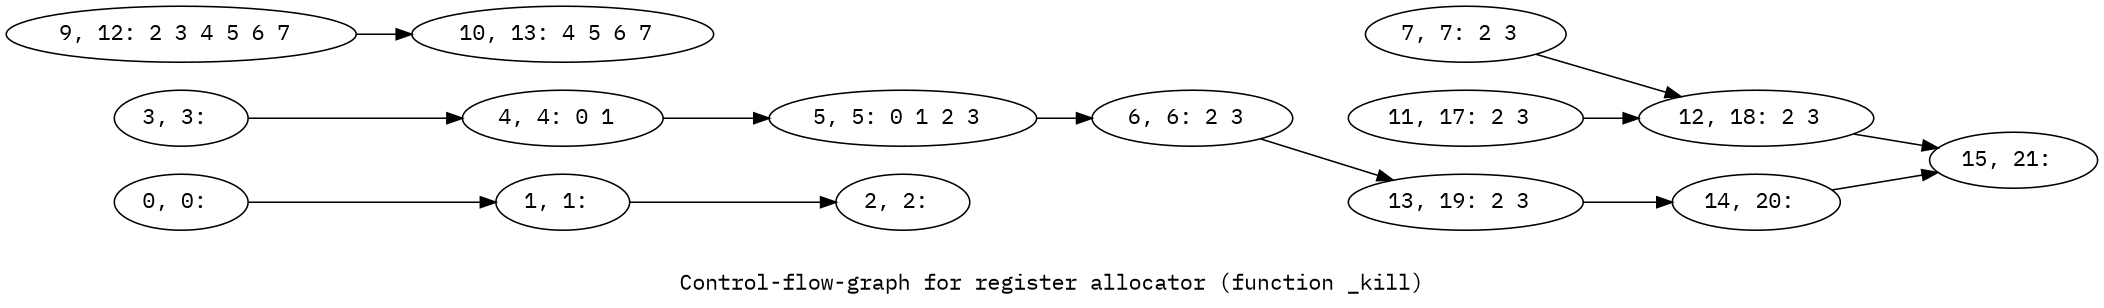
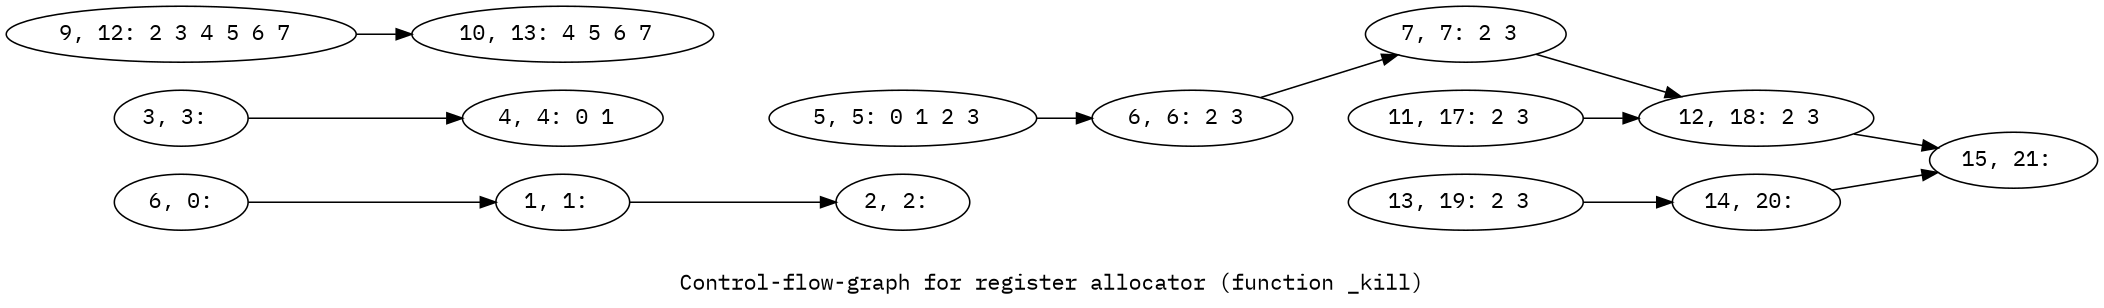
edge "4, 4: 0 1" -> "5, 5: 0 1 2 3": removed
edge "6, 6: 2 3" -> "13, 19: 2 3": now "6, 6: 2 3" -> "7, 7: 2 3"
node "0, 0:": label "0, 0:" -> "6, 0:"
